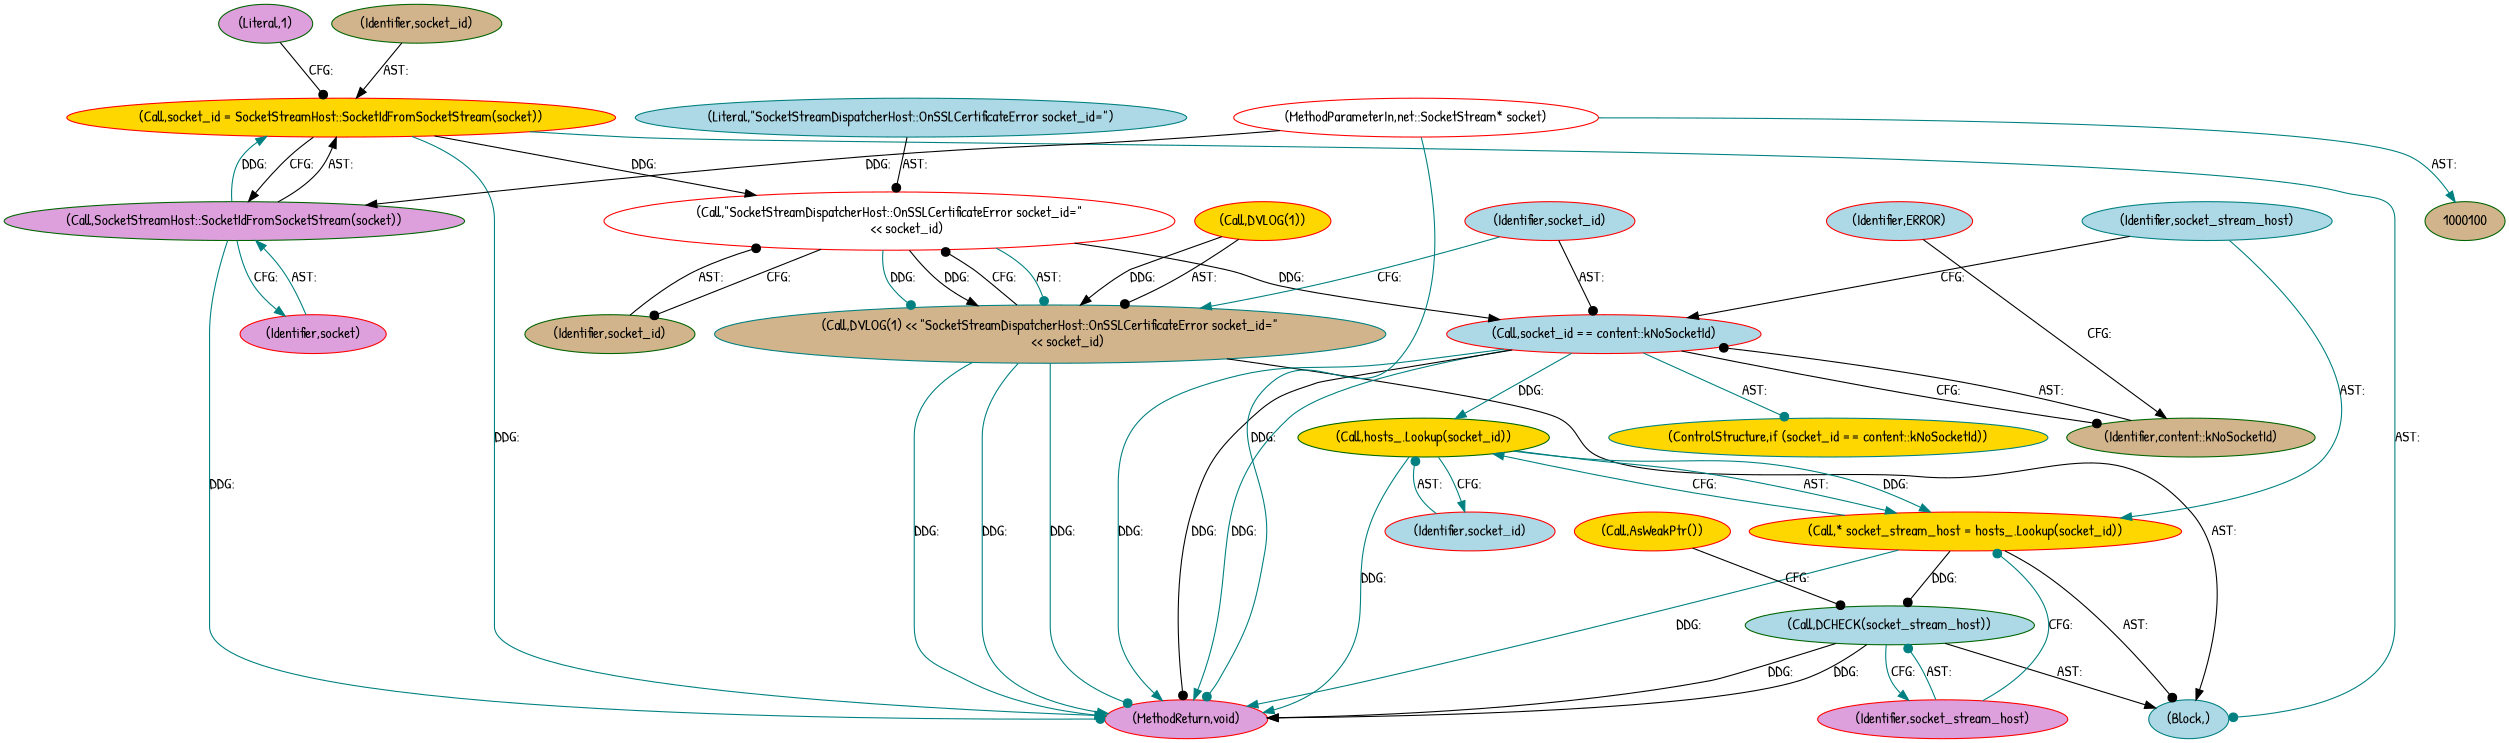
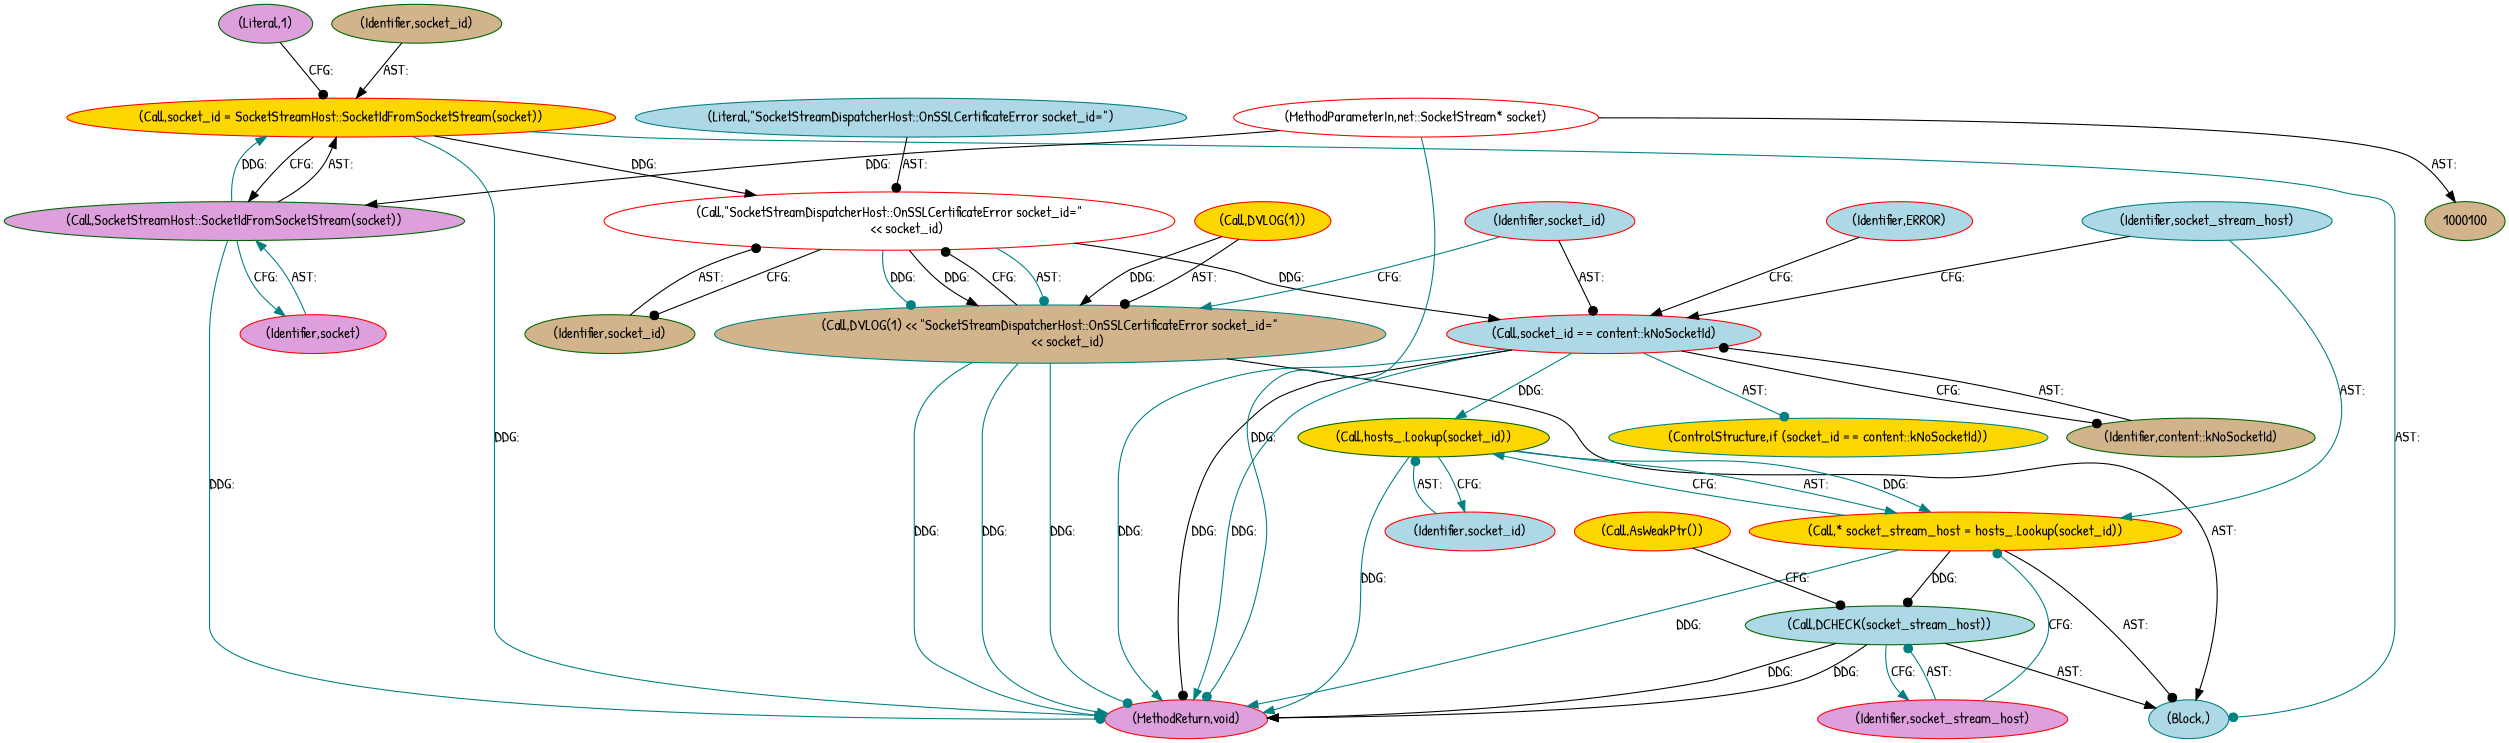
edge "(MethodParameterIn,net::SocketStream* socket)" -> "1000100": color teal -> black
edge "(Identifier,ERROR)" -> "(Identifier,content::kNoSocketId)": now "(Identifier,ERROR)" -> "(Call,socket_id == content::kNoSocketId)"
